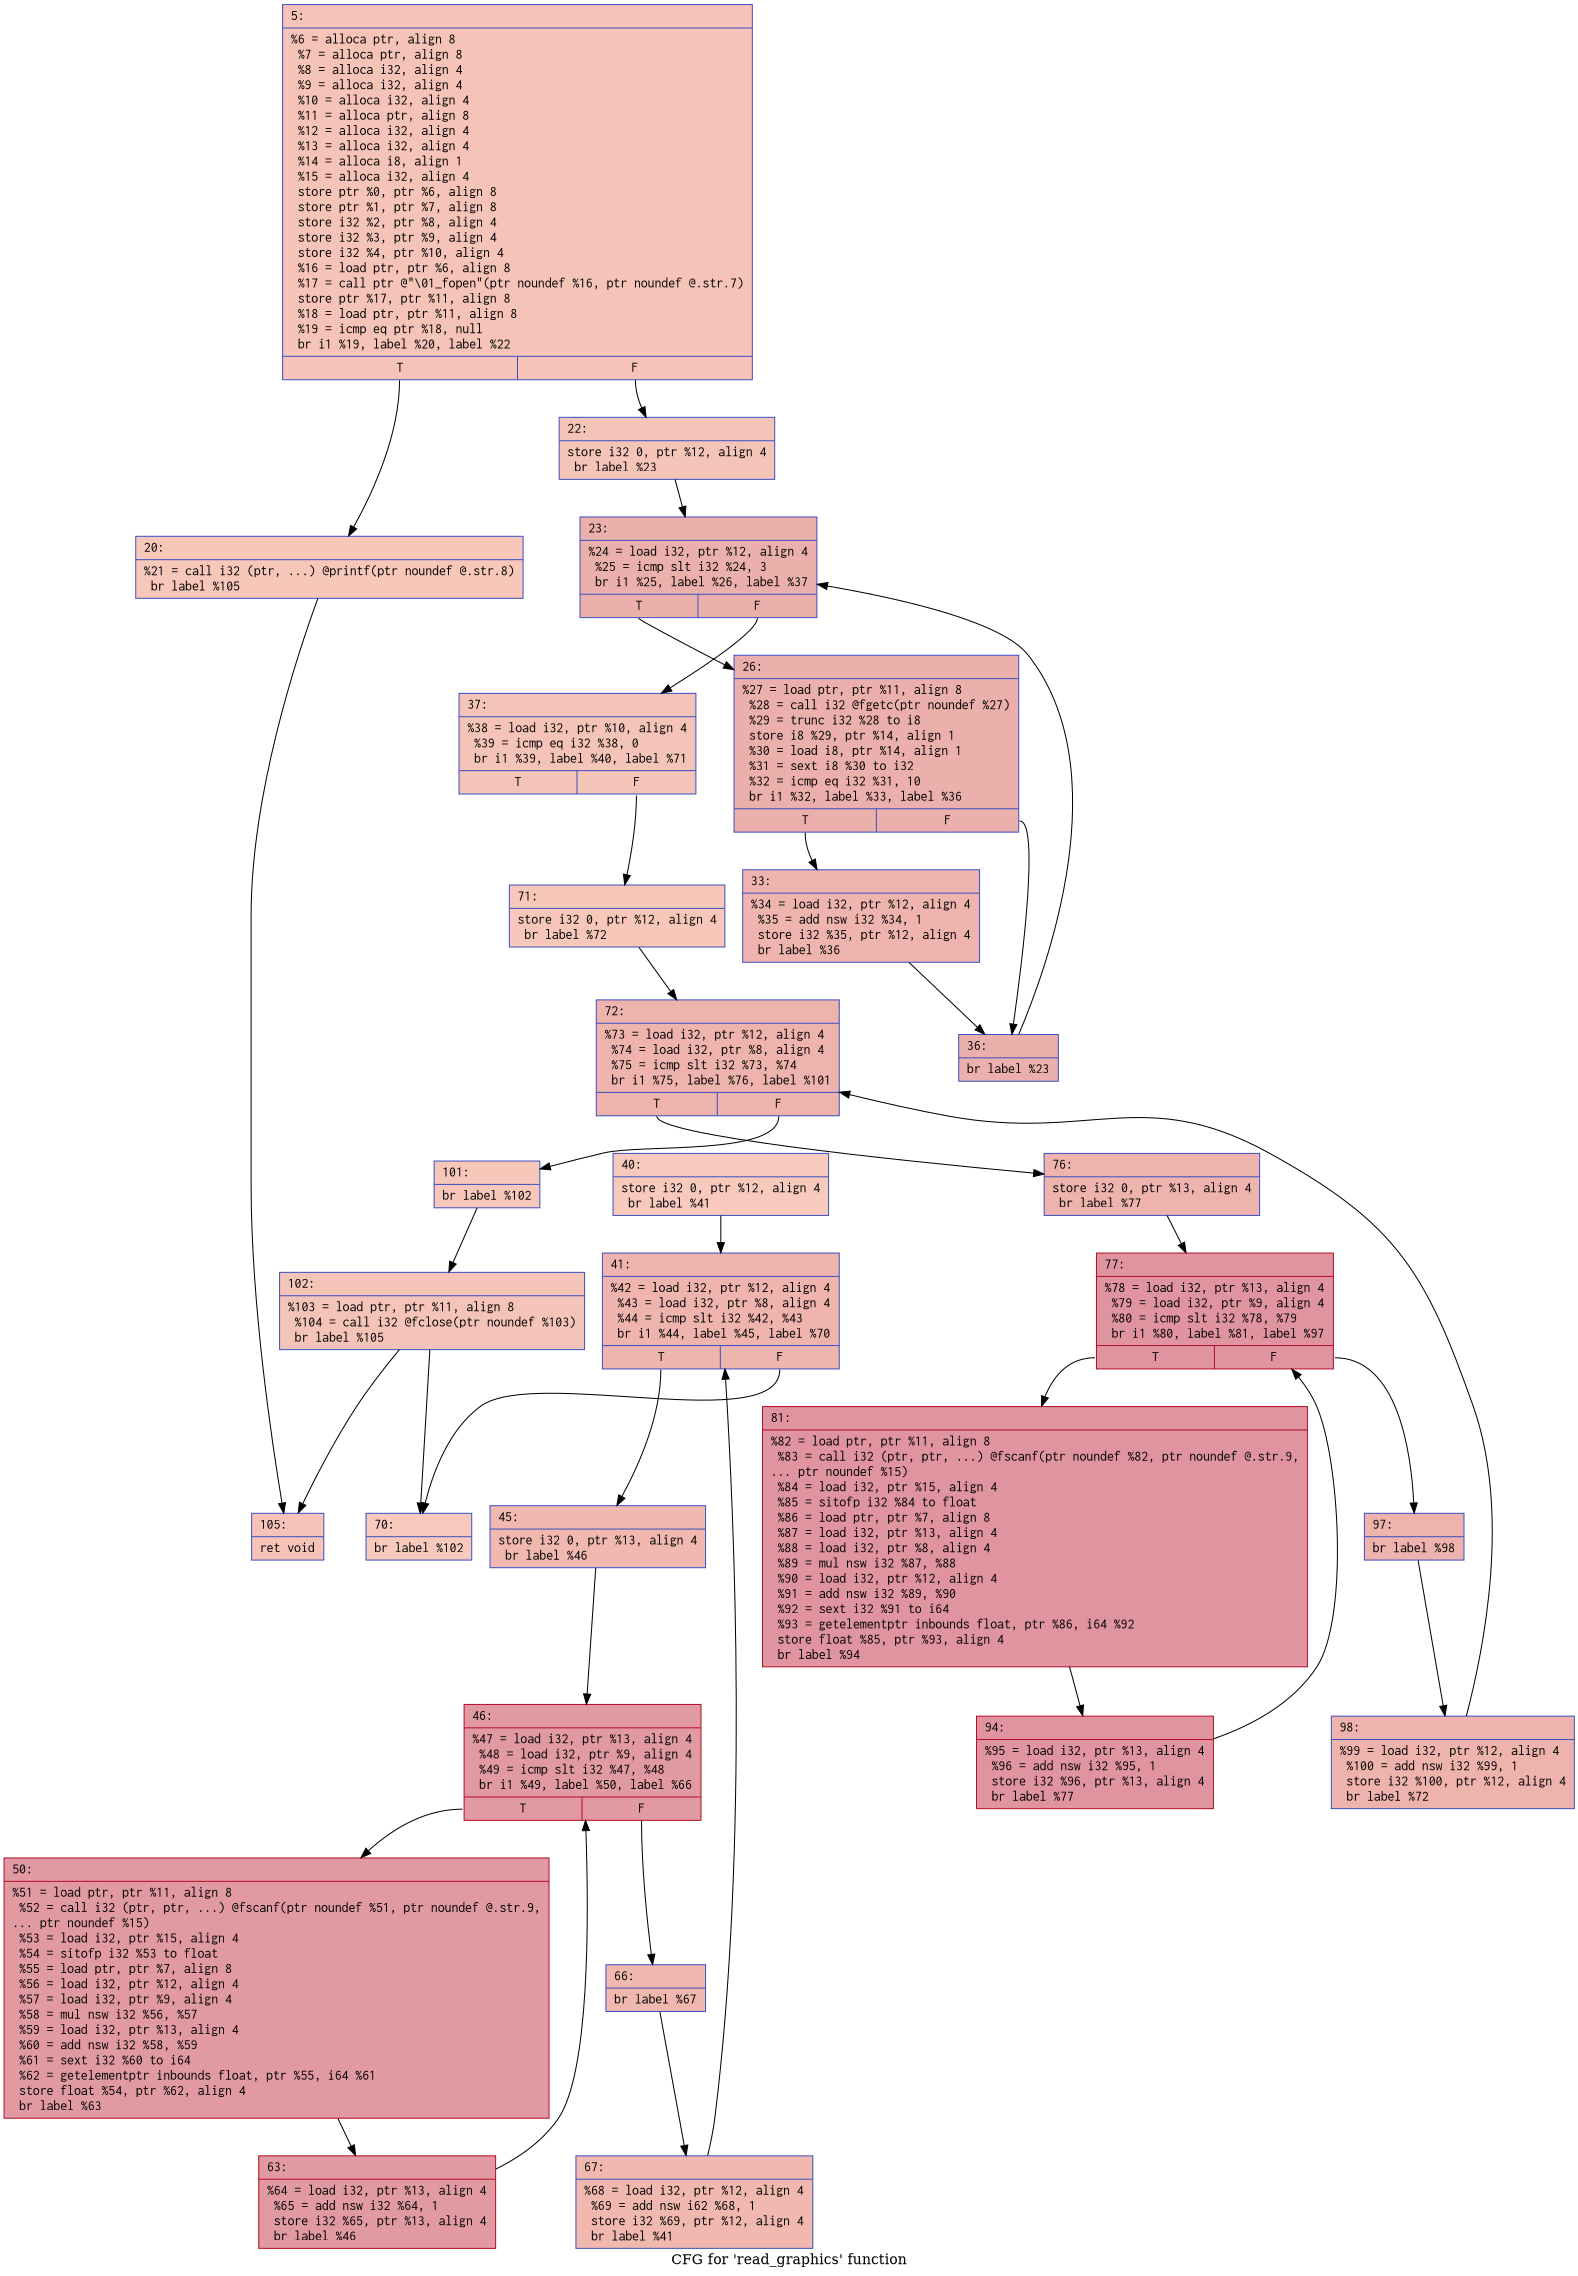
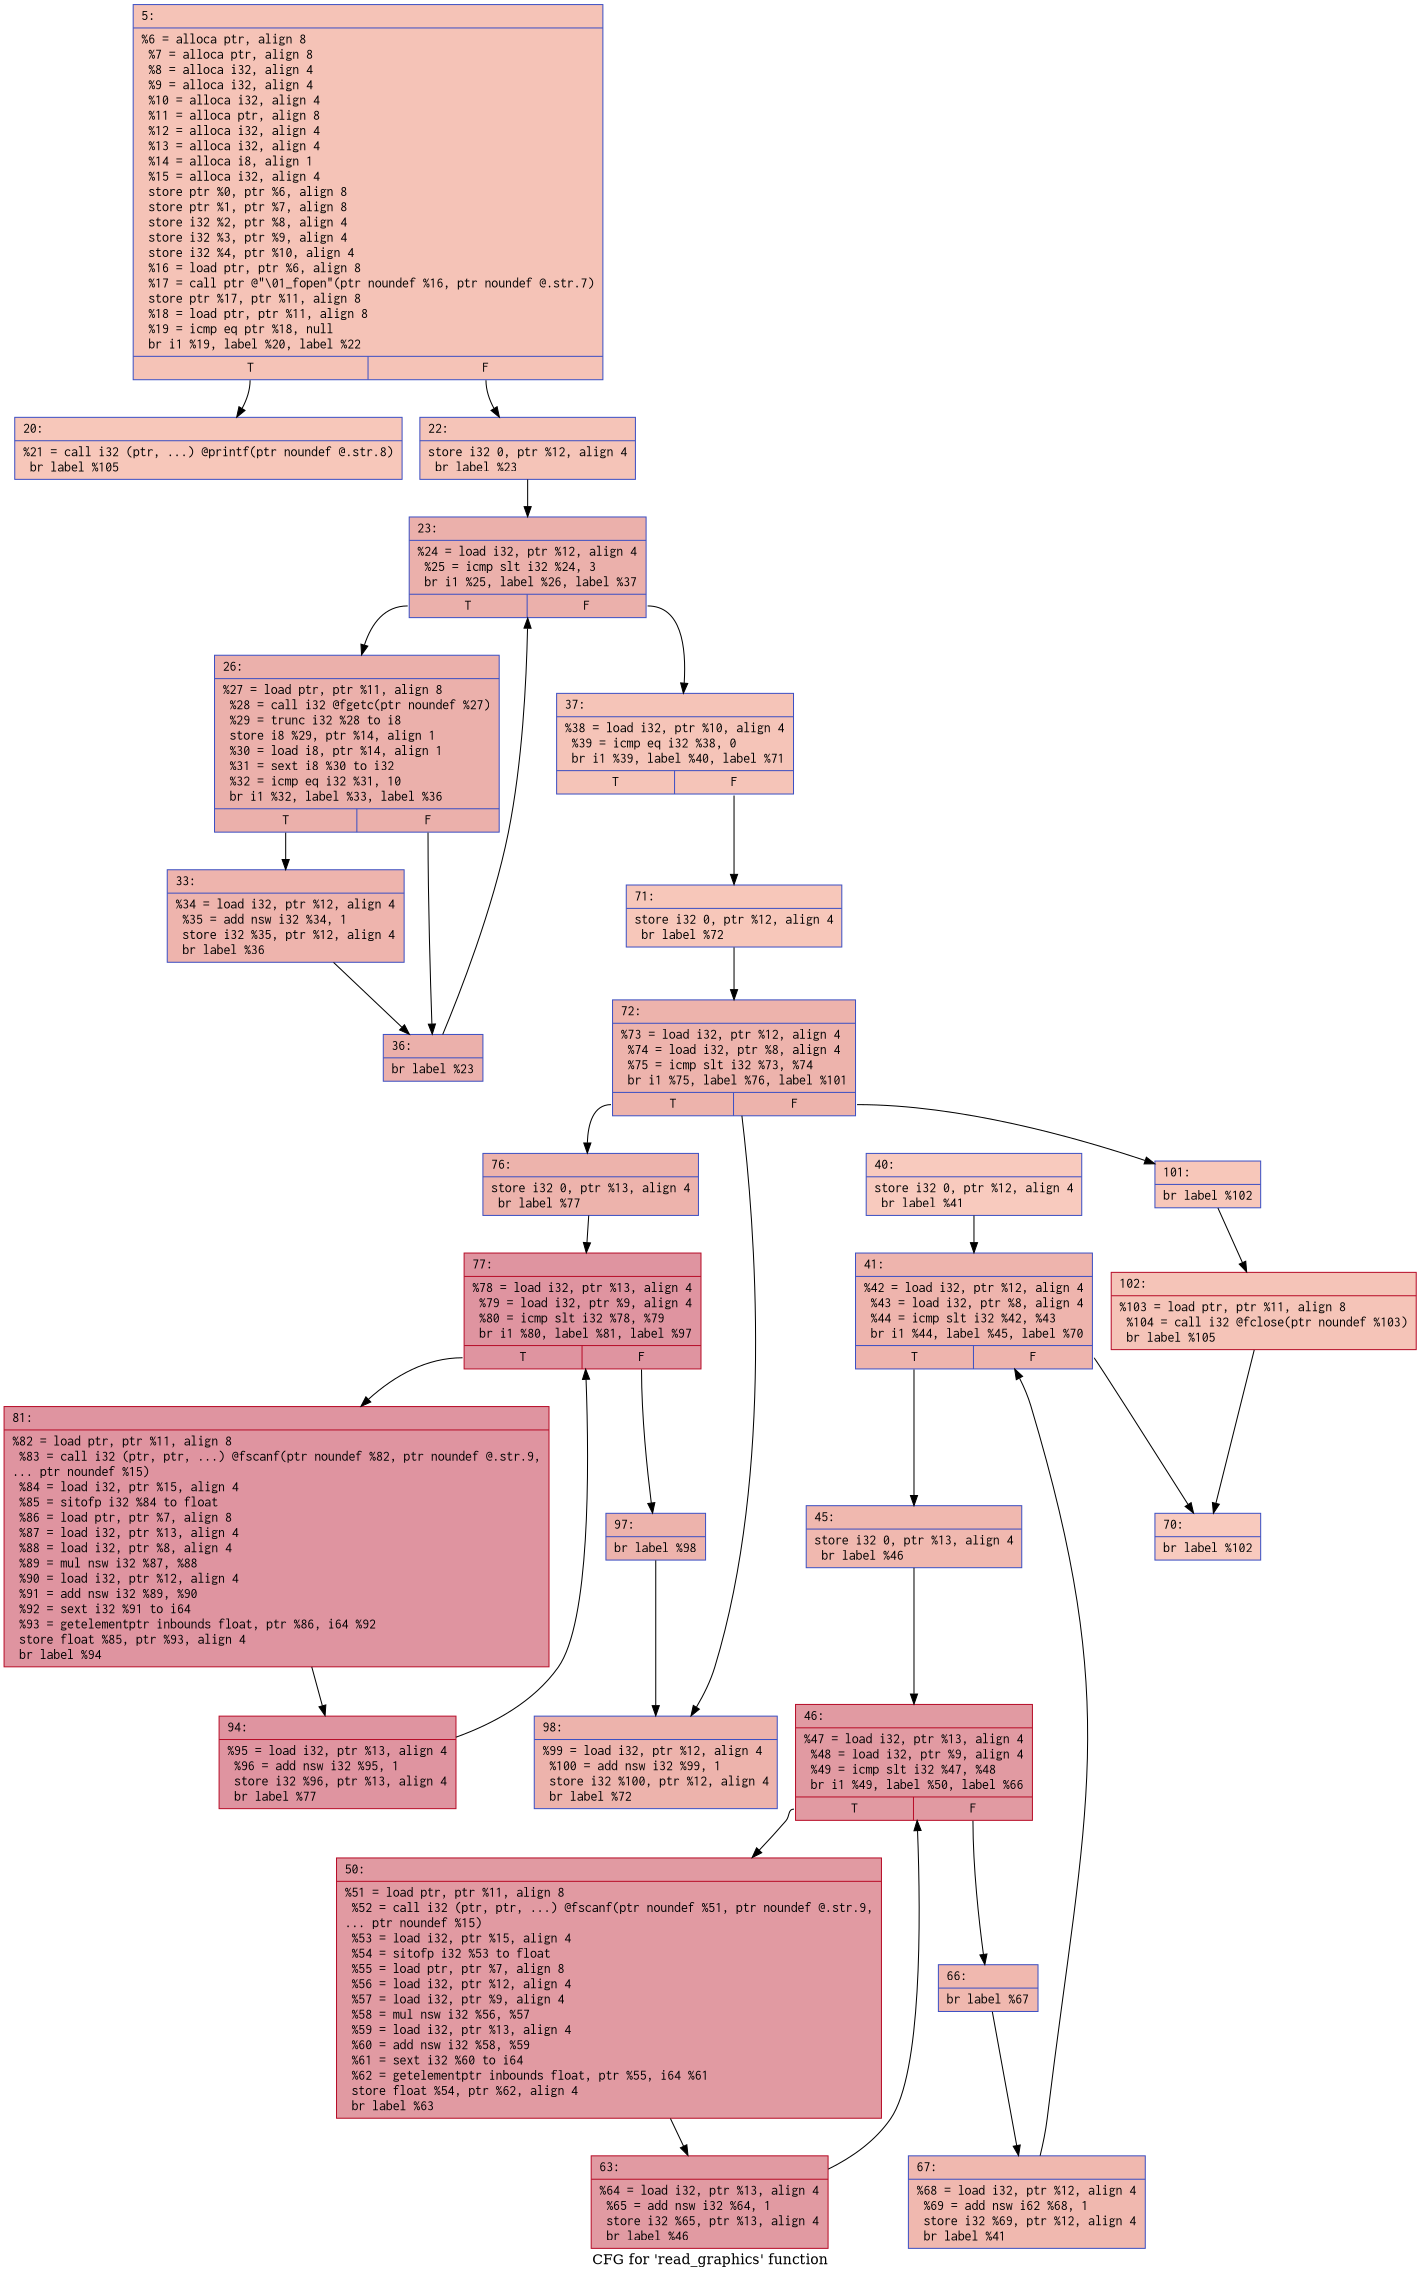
edge "98:" -> "72:": reversed
node "102:": color #3d50c3ff -> #b70d28ff
node "105:": removed
